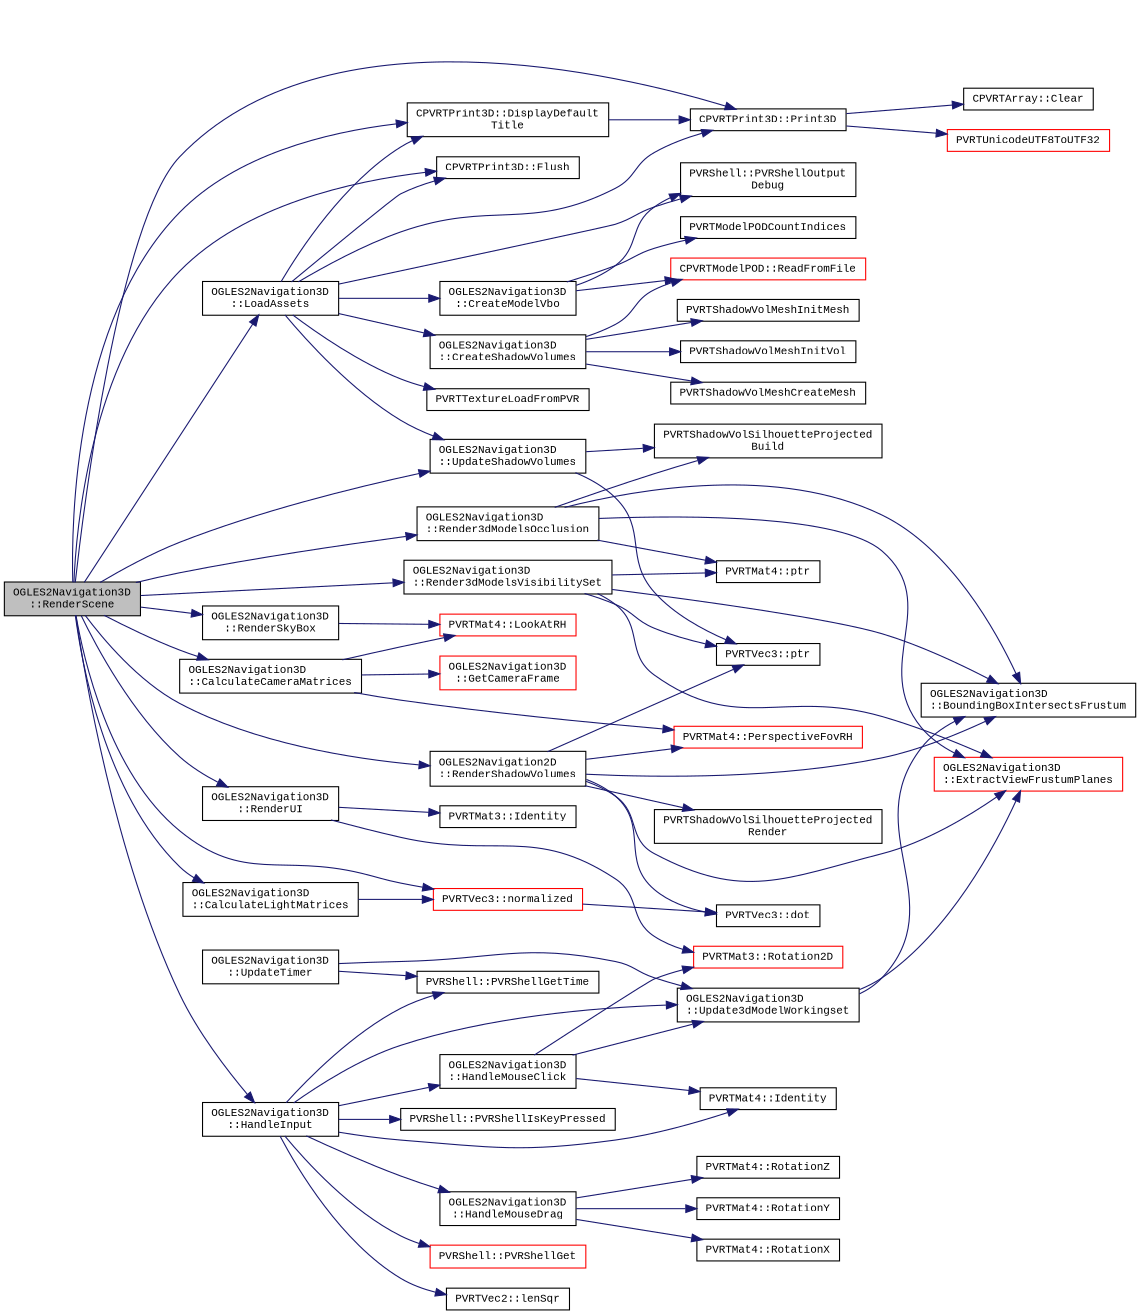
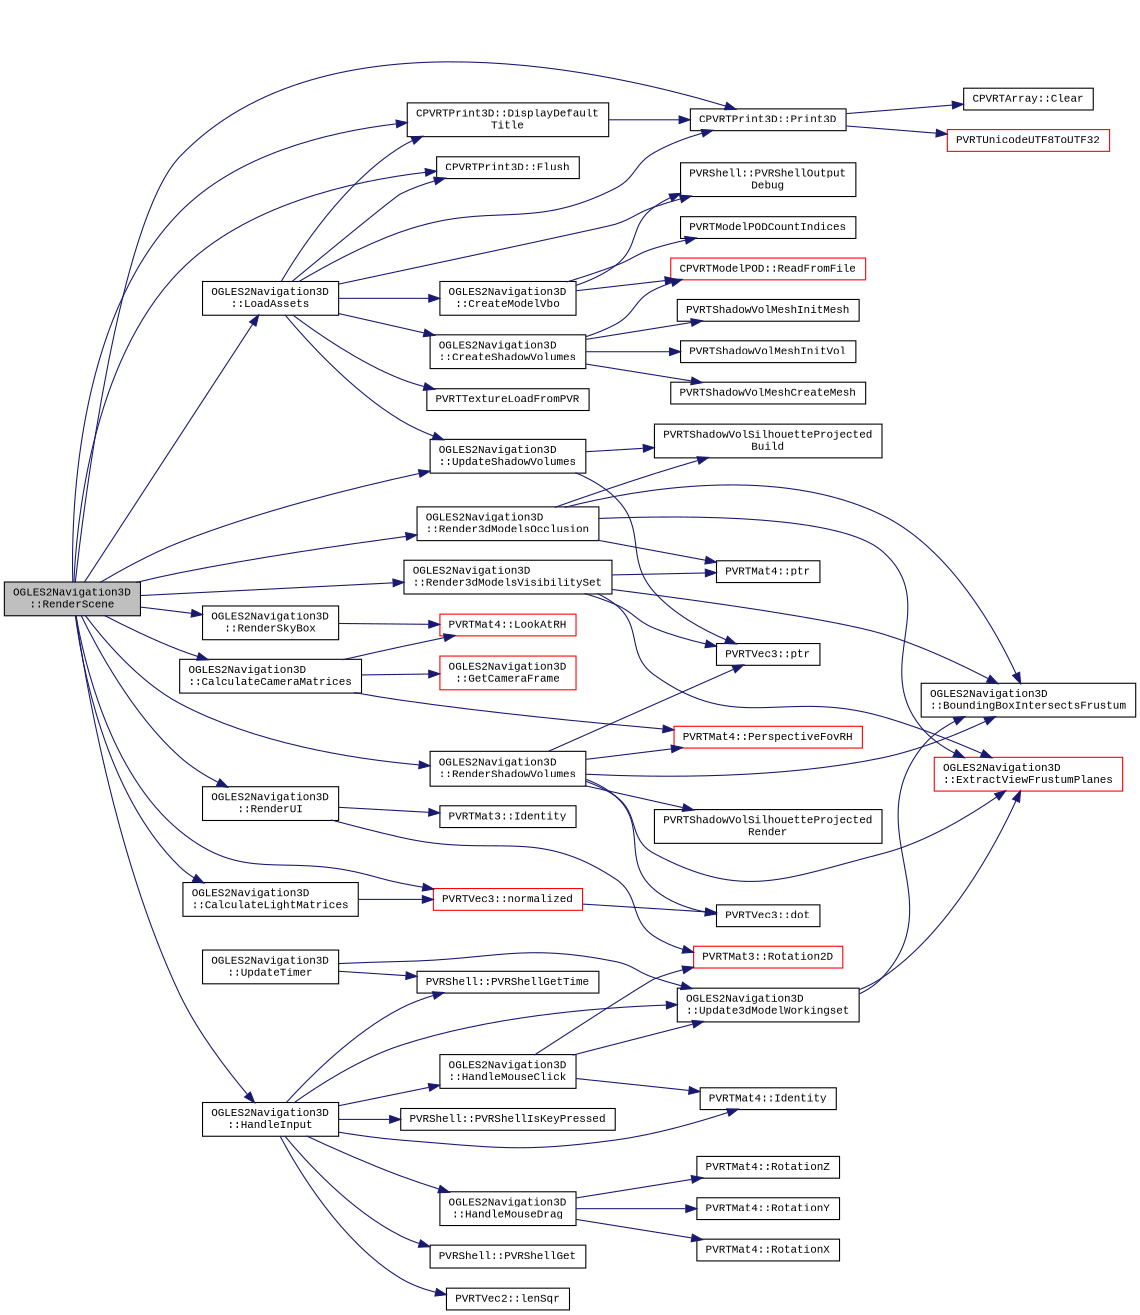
node "OGLES2Navigation2D ::RenderShadowVolumes": label "OGLES2Navigation2D ::RenderShadowVolumes" -> "OGLES2Navigation3D ::RenderShadowVolumes"
node "PVRShell::PVRShellGet": color red -> black
